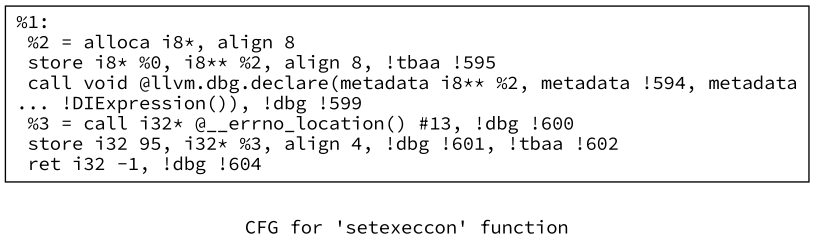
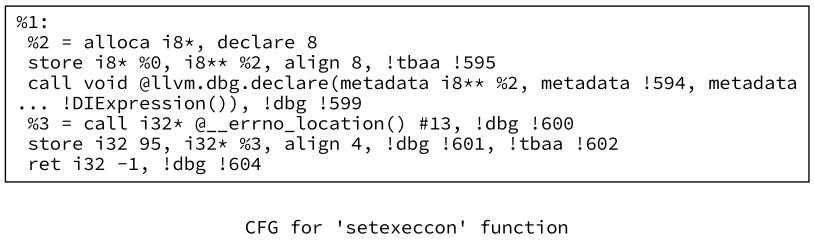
node "%1:": text "%2 = alloca i8*, align 8" -> "%2 = alloca i8*, declare 8"
